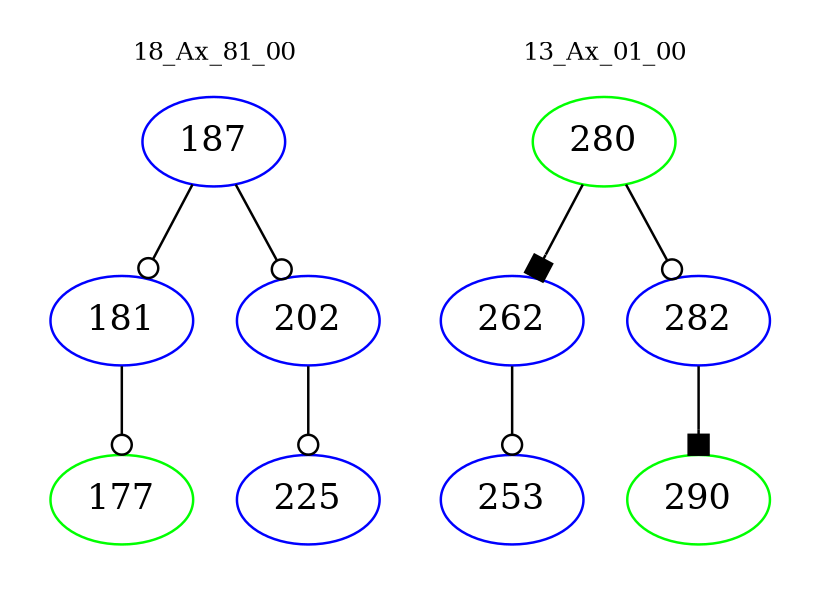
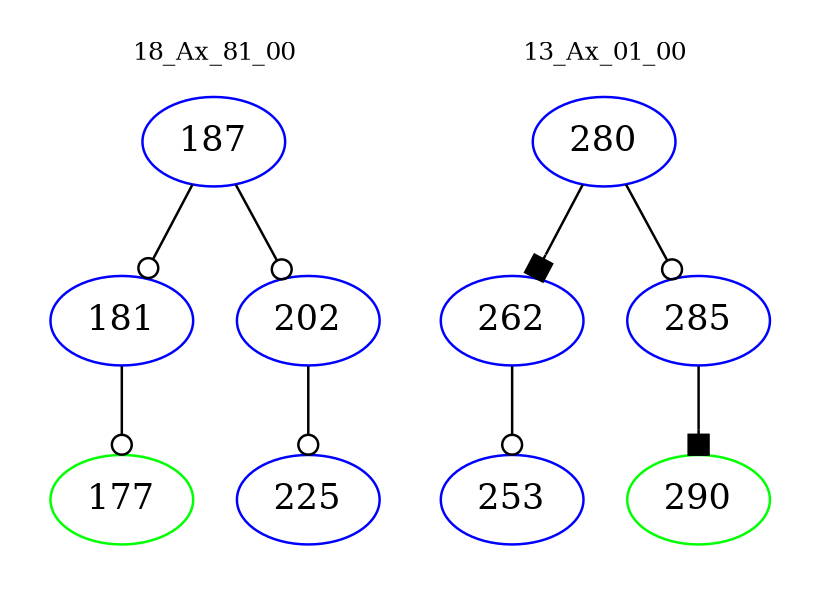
node "280": color green -> blue
node "282": label "282" -> "285"
